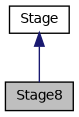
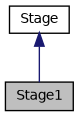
node "Stage8": label "Stage8" -> "Stage1"
